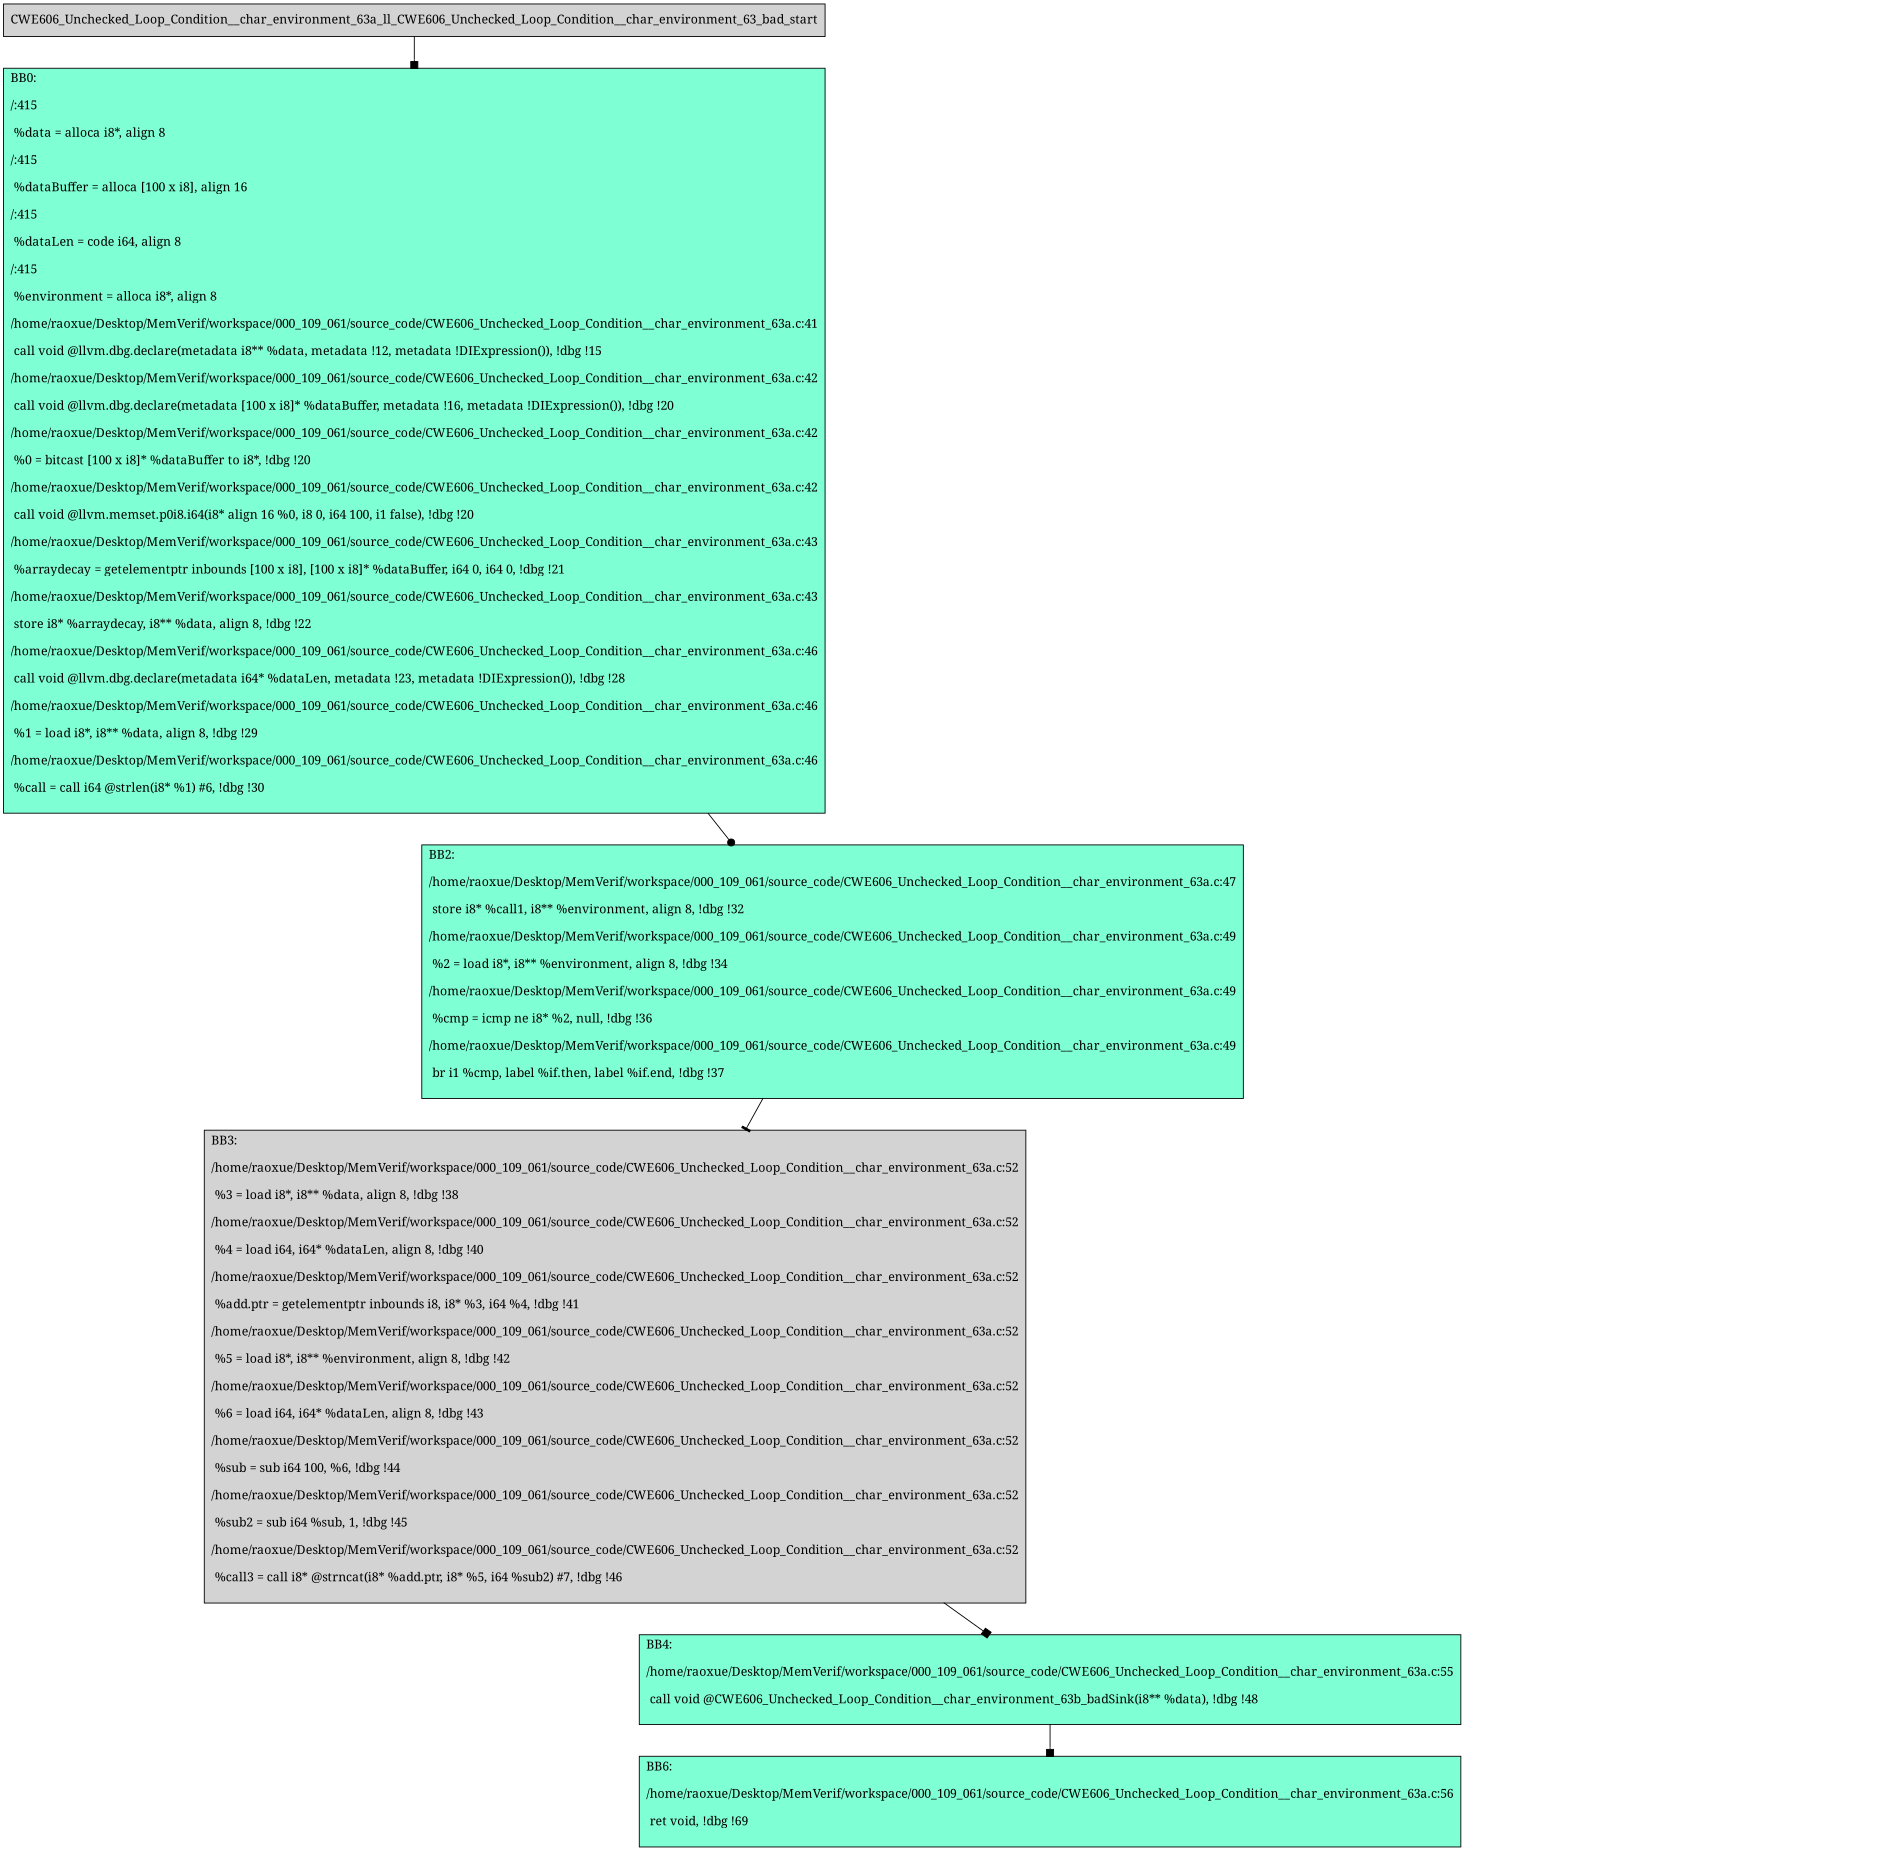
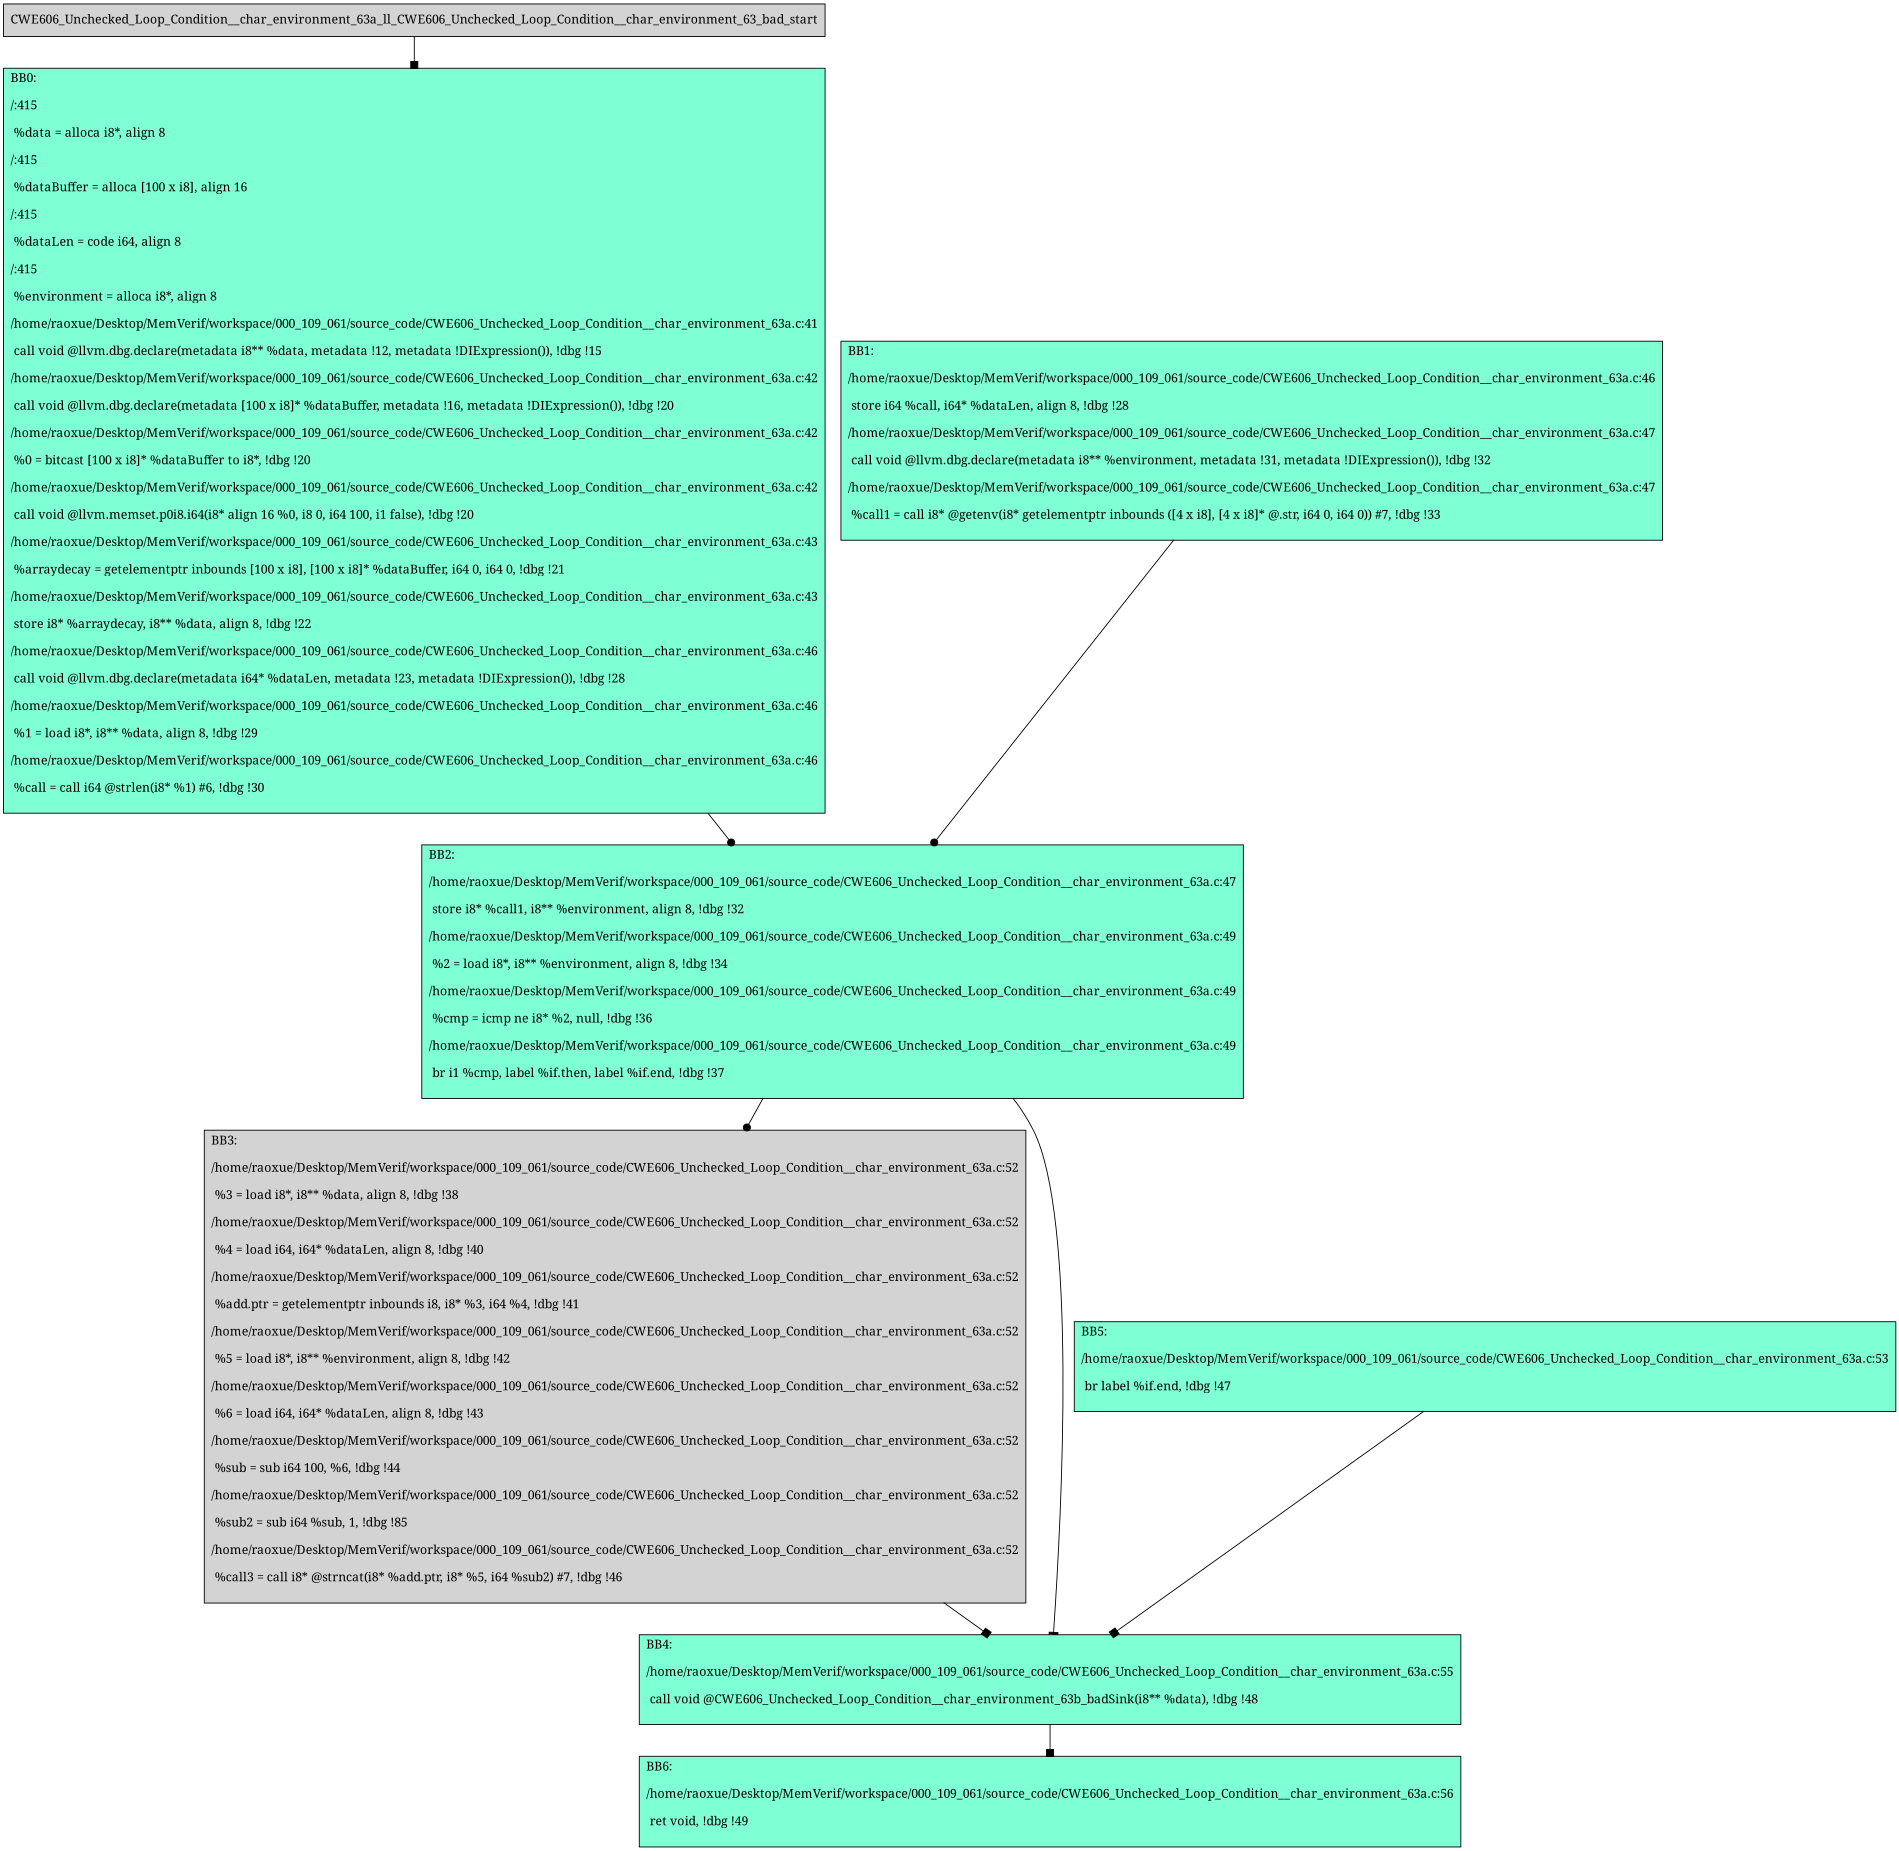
node "BB1:": added
edge "BB2:" -> "BB3:": arrowhead tee -> dot
edge "BB2:" -> "BB4:": added
node "BB5:": added
node "BB3:": text "%sub2 = sub i64 %sub, 1, !dbg !45" -> "%sub2 = sub i64 %sub, 1, !dbg !85"
node "BB6:": text "ret void, !dbg !69" -> "ret void, !dbg !49"
